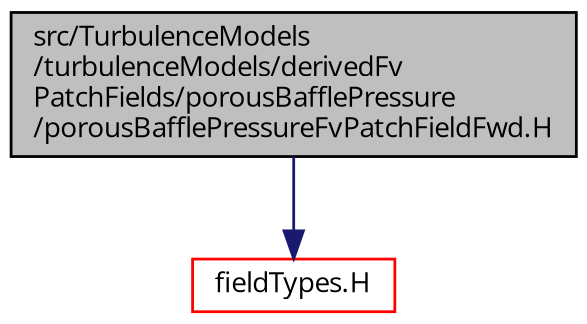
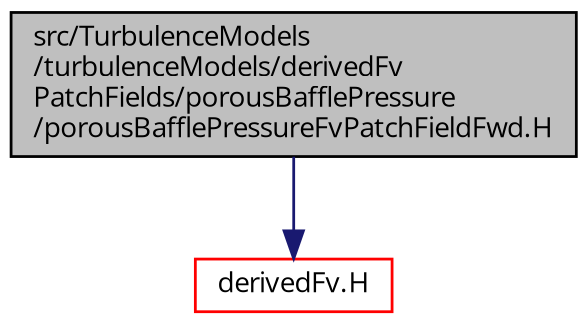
node "fieldTypes.H": label "fieldTypes.H" -> "derivedFv.H"
